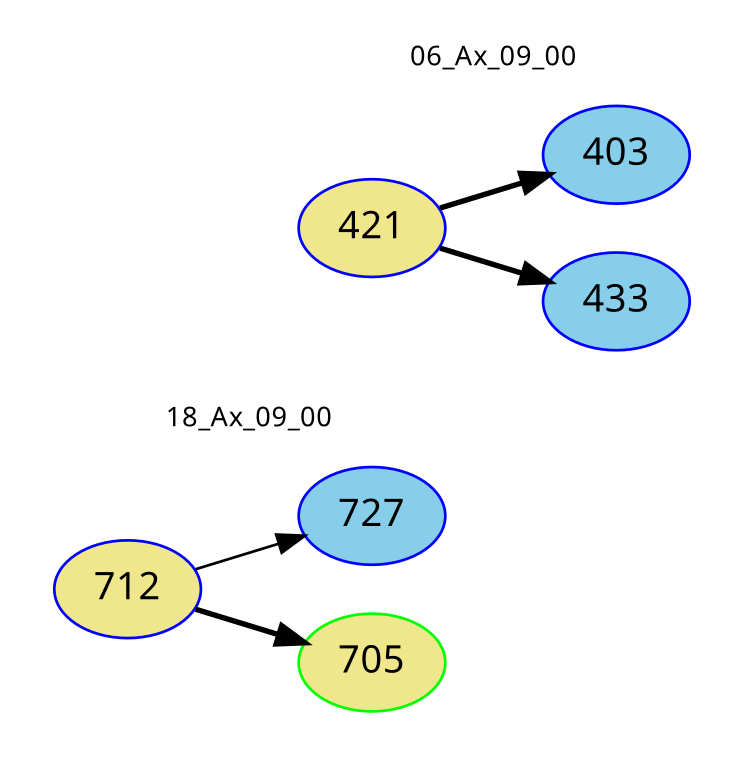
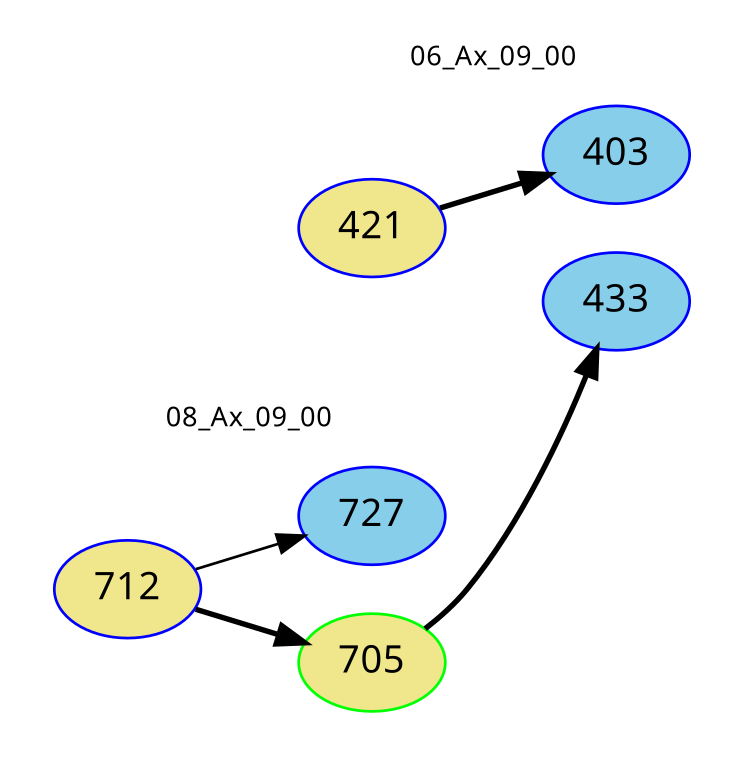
edge "421" -> "433": now "705" -> "433"
cluster "18_Ax_09_00": label "18_Ax_09_00" -> "08_Ax_09_00"
